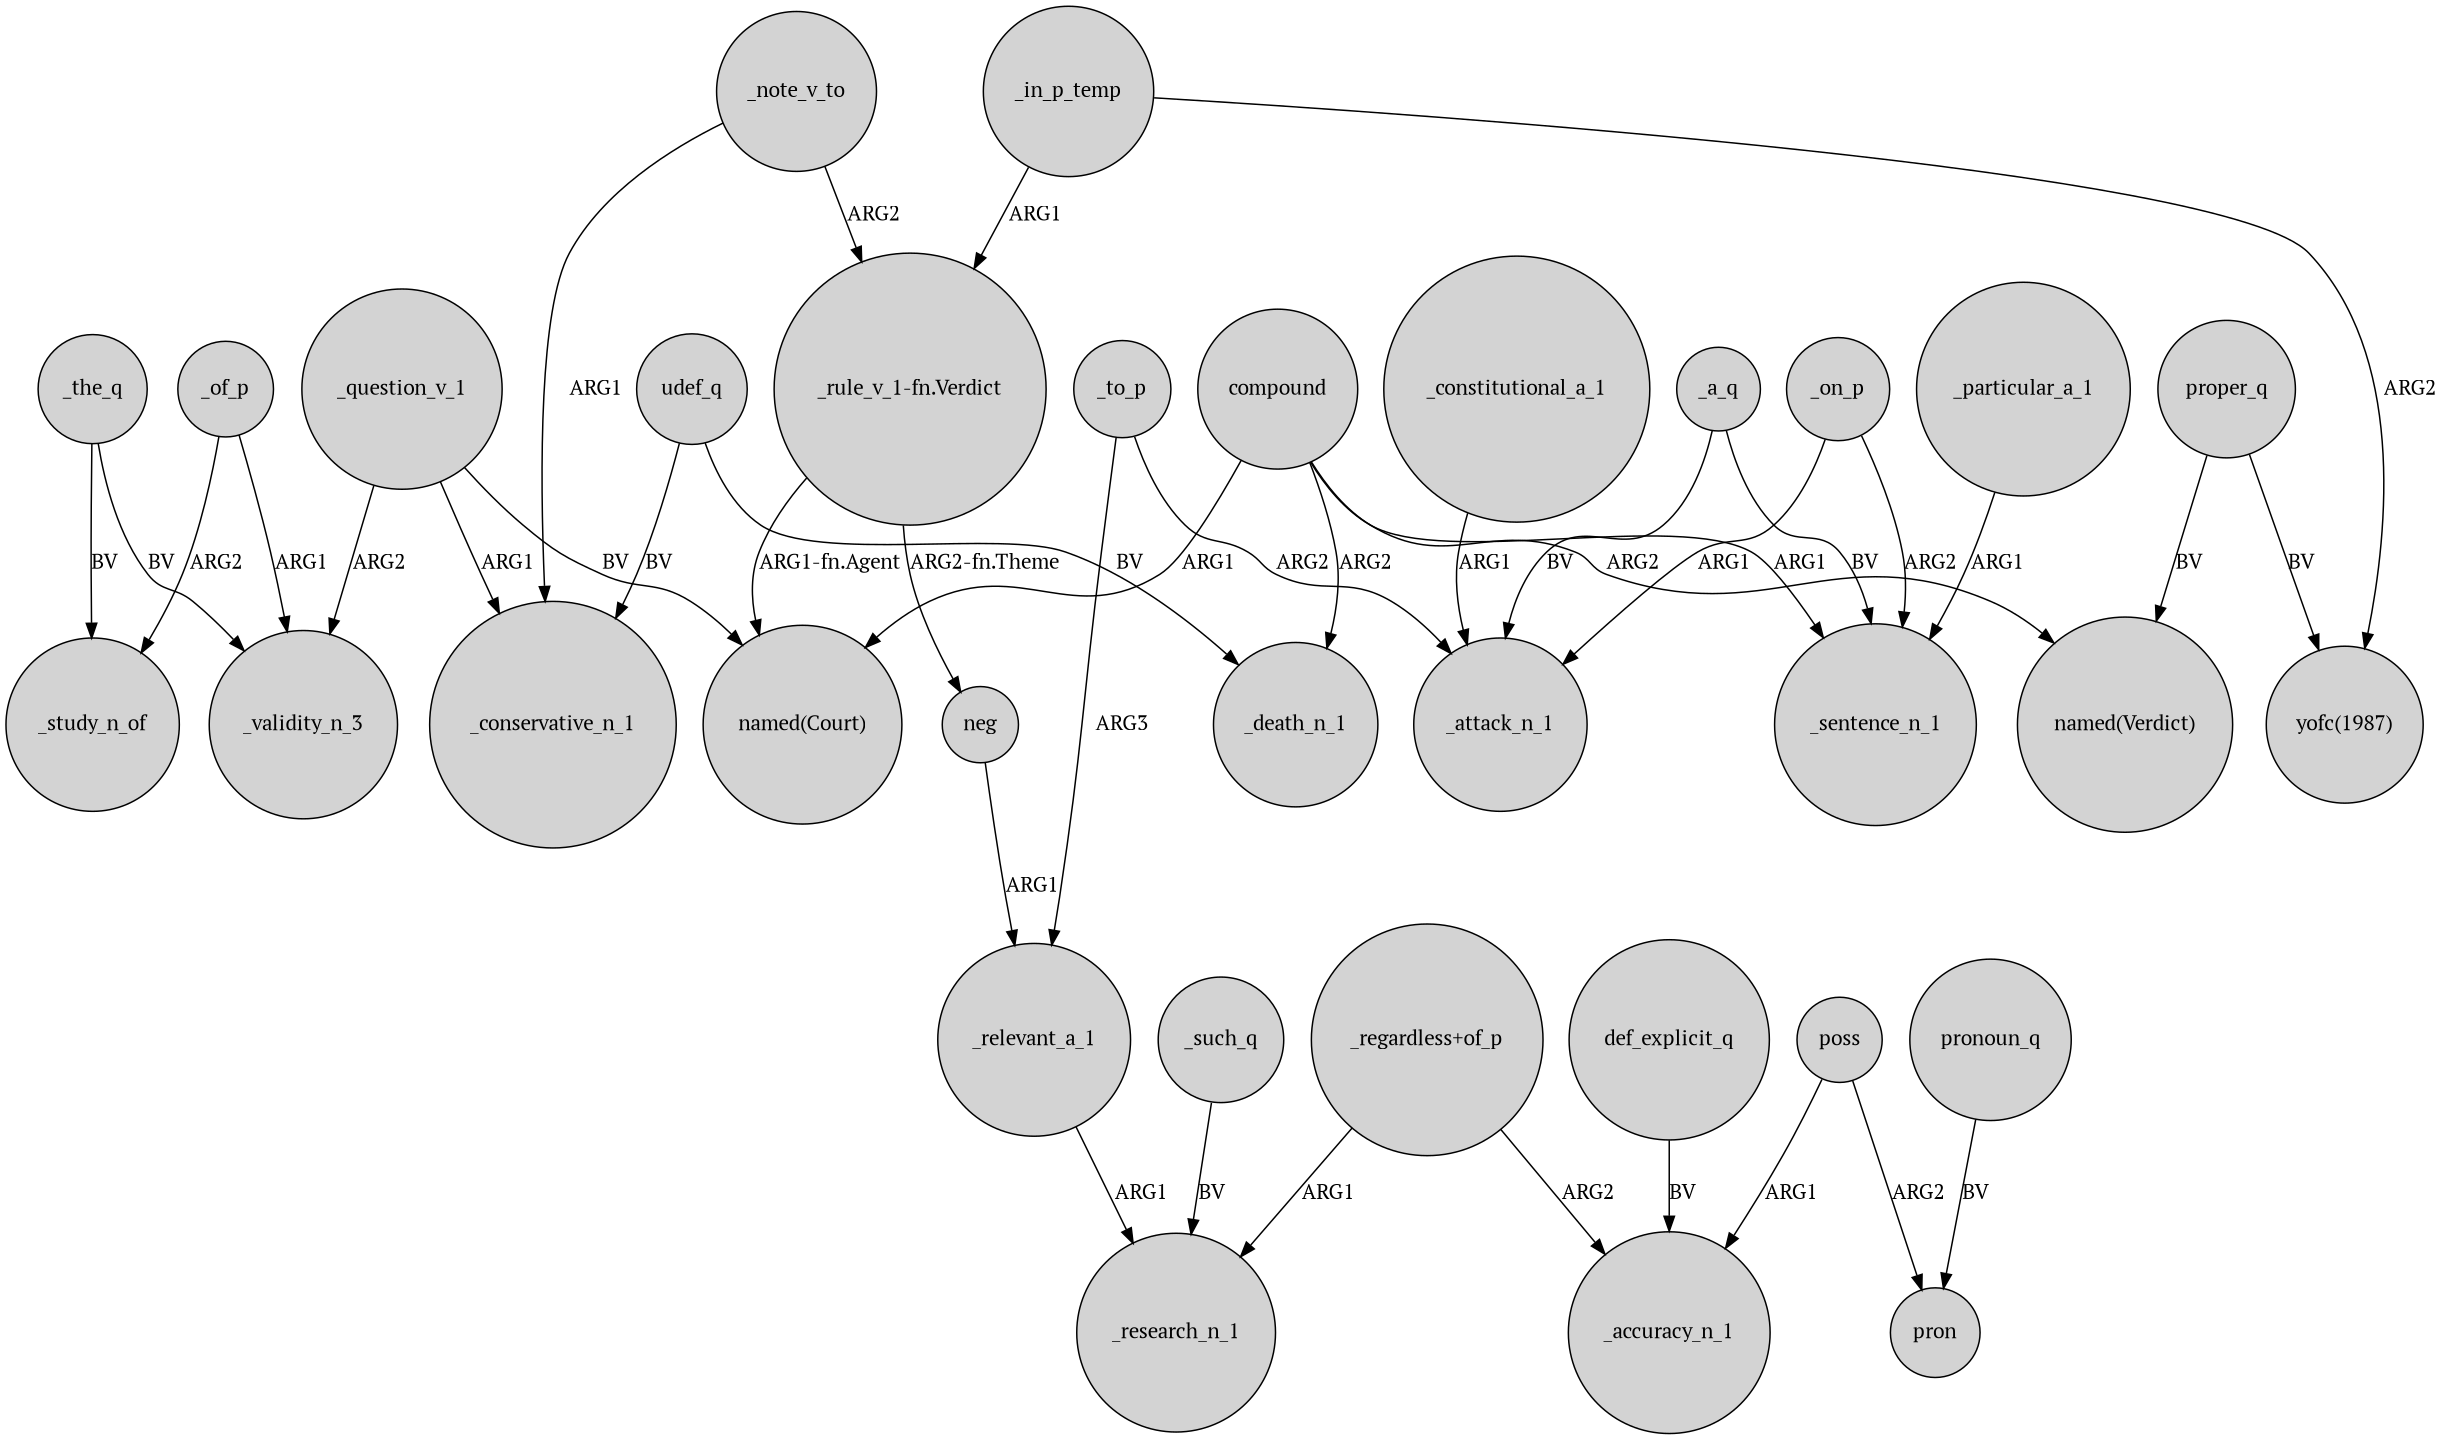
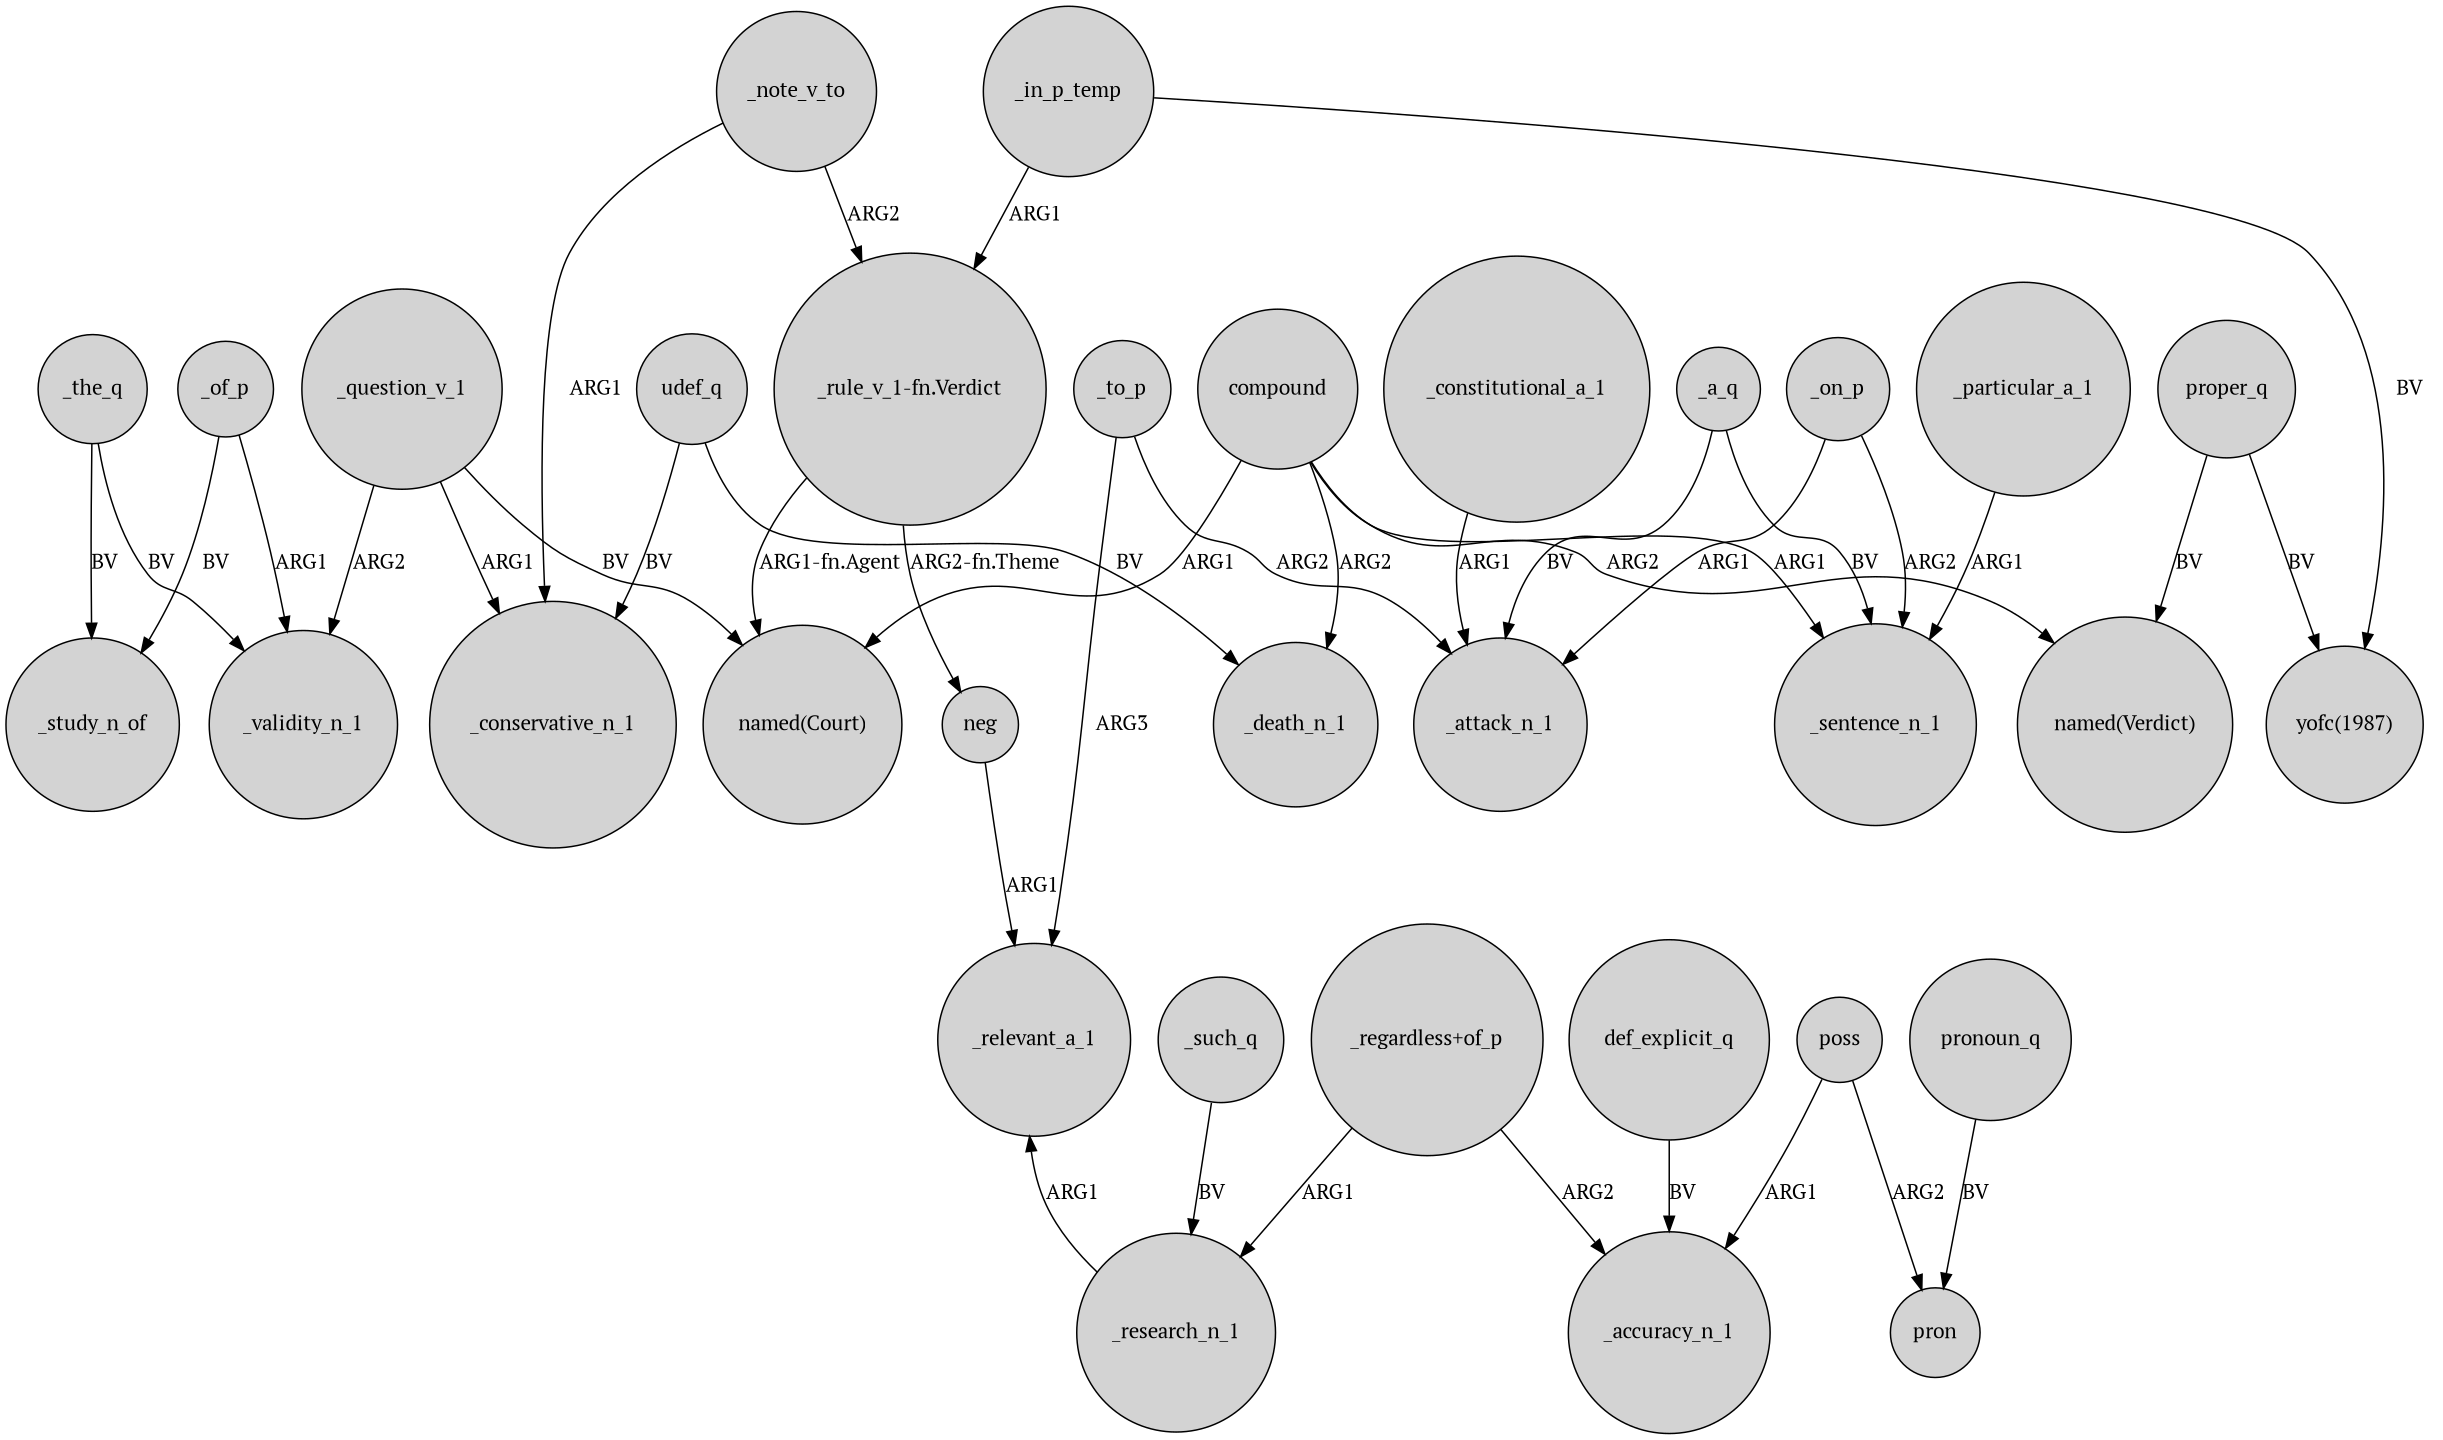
edge "_in_p_temp" -> "yofc(1987)": label "ARG2" -> "BV"
edge "_of_p" -> "_study_n_of": label "ARG2" -> "BV"
node "_validity_n_3": label "_validity_n_3" -> "_validity_n_1"
edge "_relevant_a_1" -> "_research_n_1": reversed
